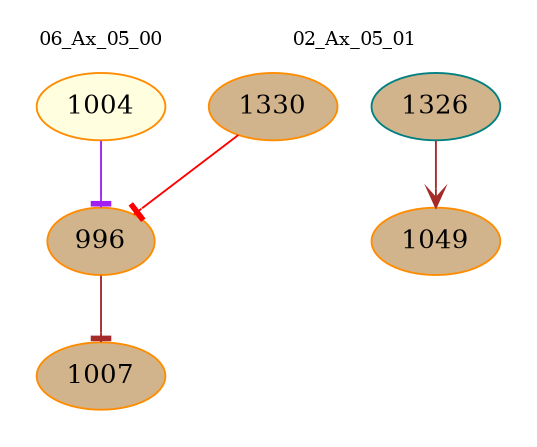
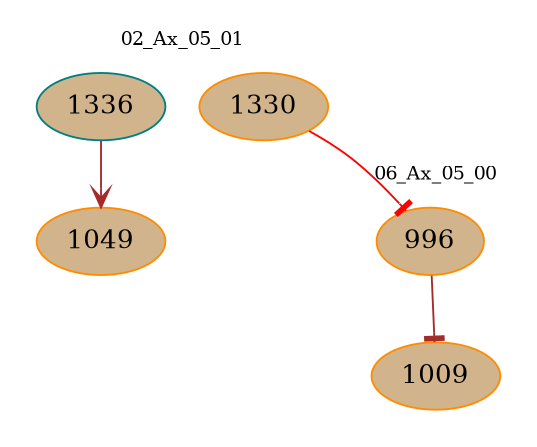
node "1004": removed
node "1326": label "1326" -> "1336"
node "1007": label "1007" -> "1009"
